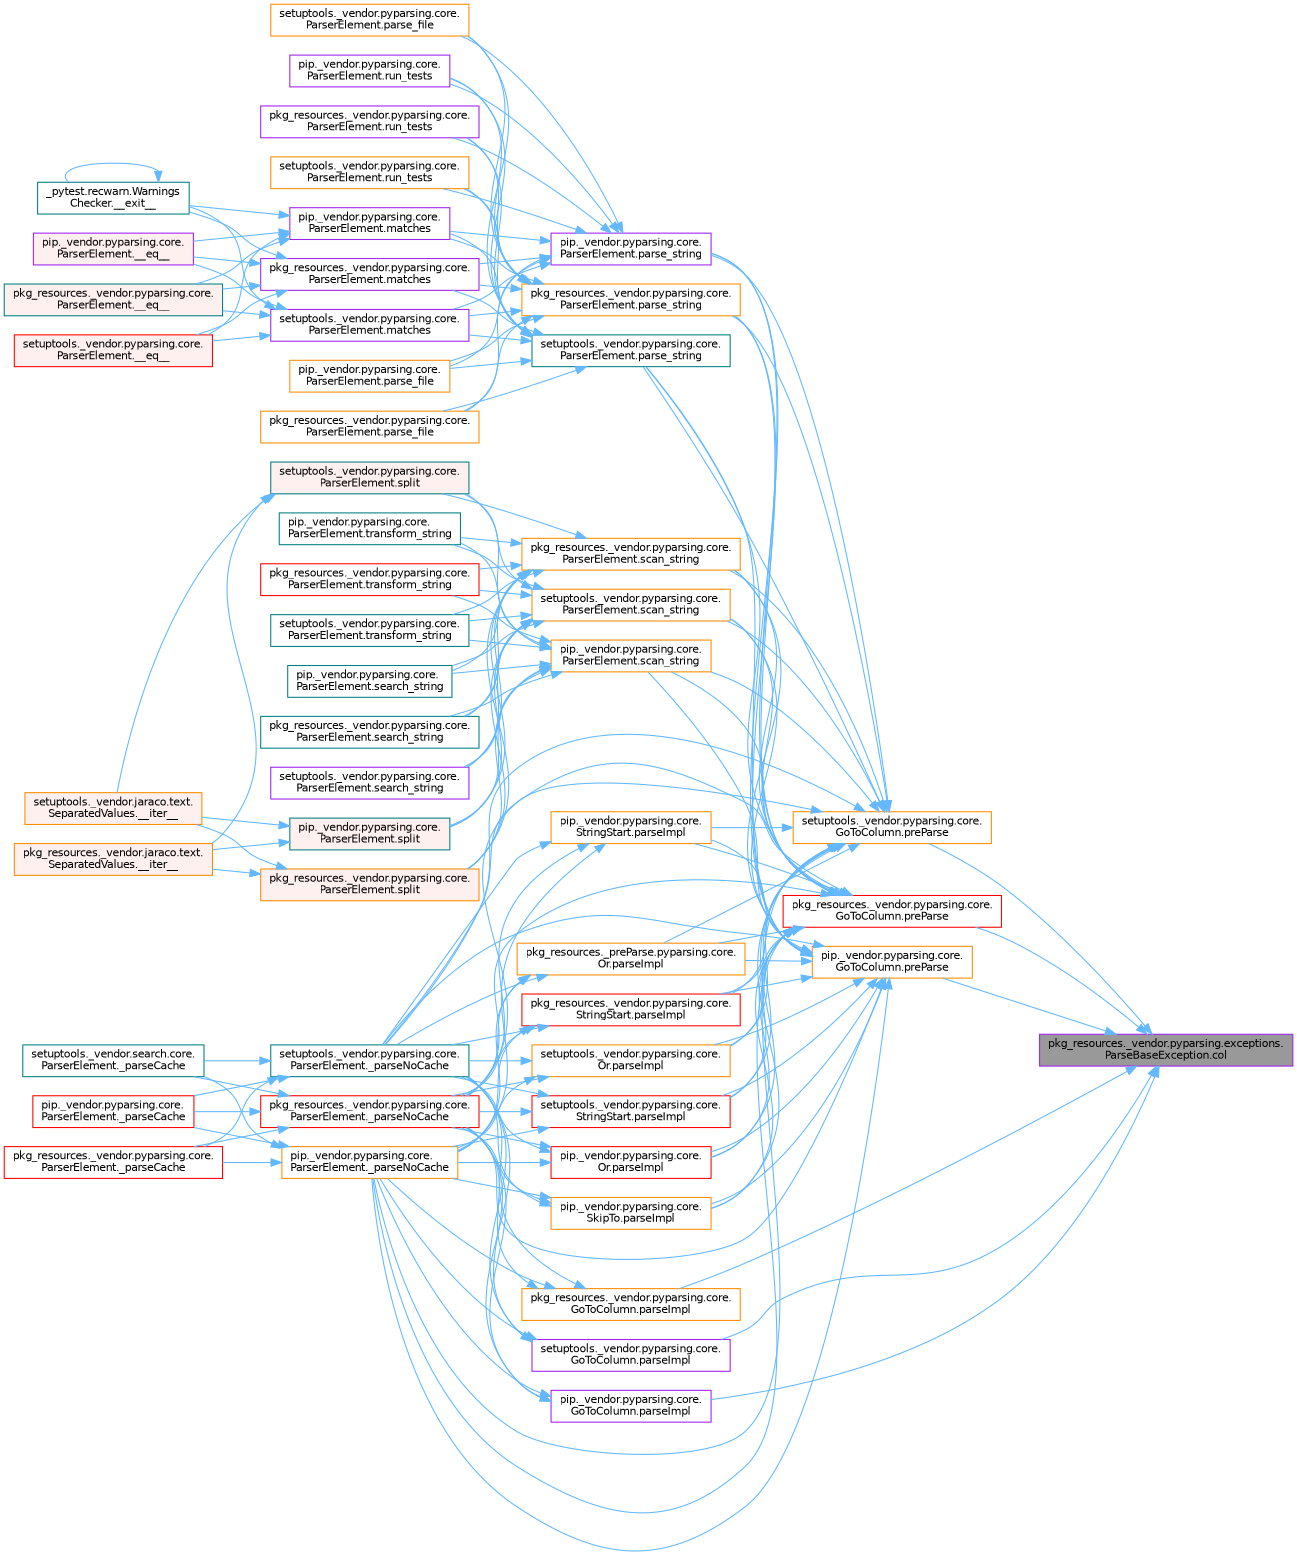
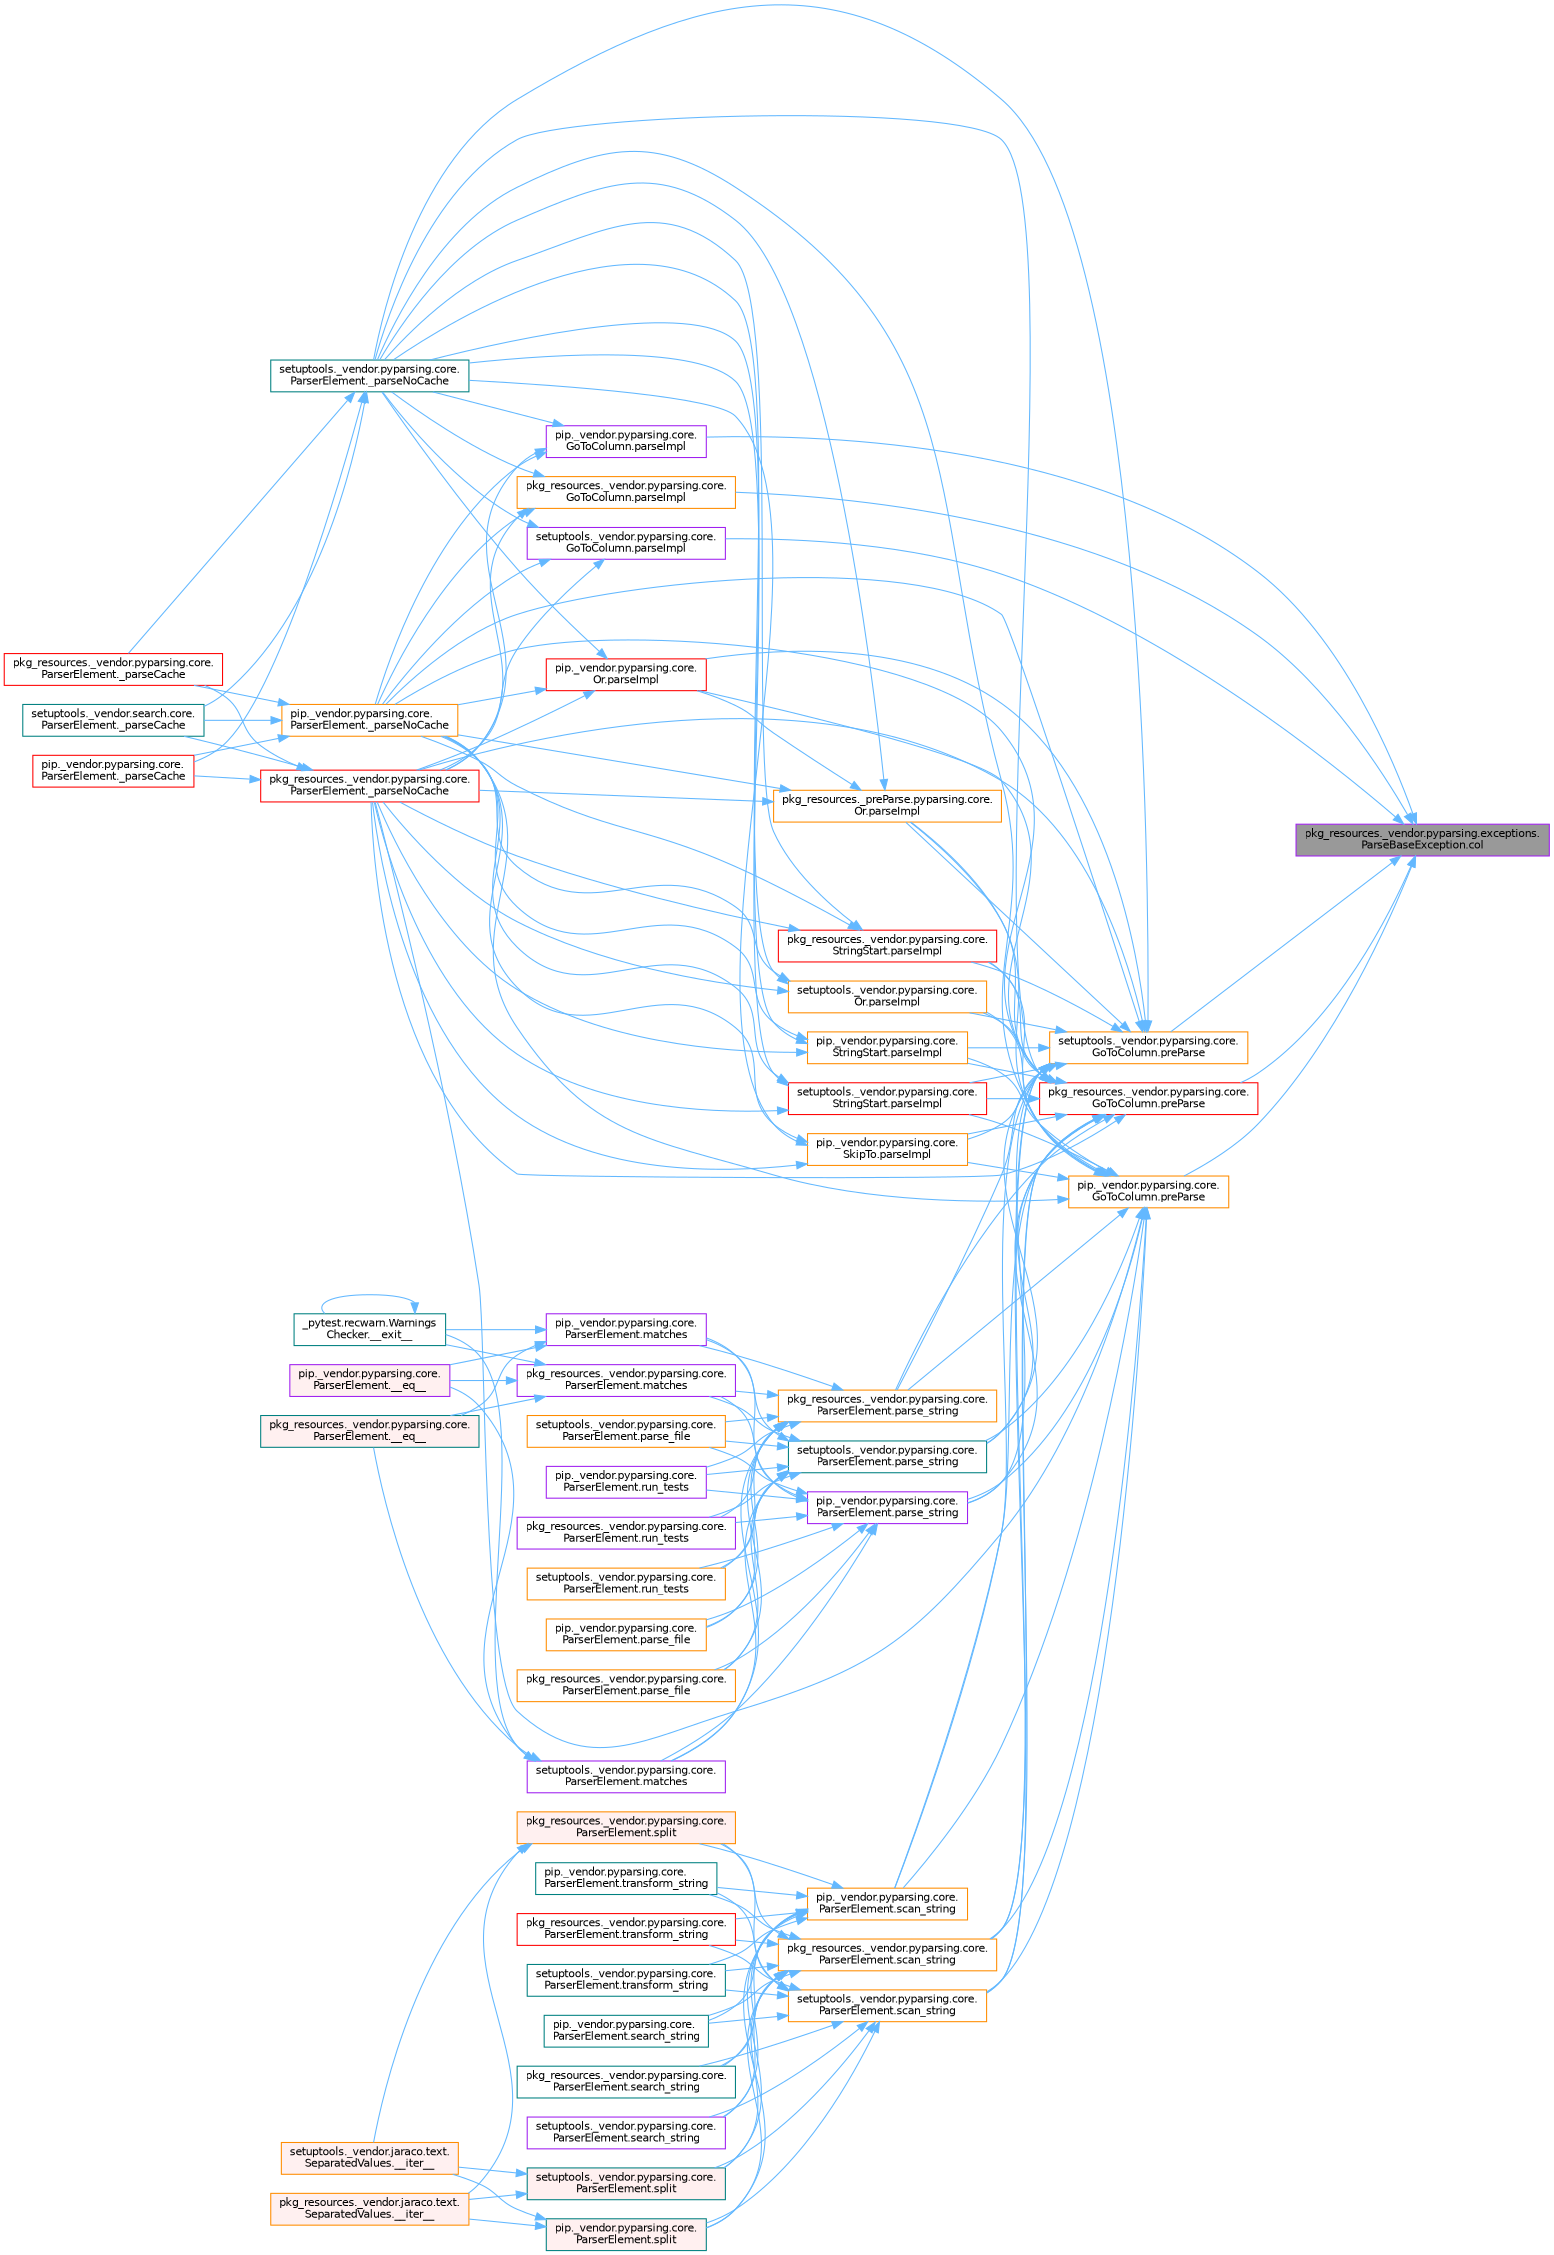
node "setuptools._vendor.pyparsing.core. ParserElement.__eq__": removed
edge "pip._vendor.pyparsing.core. Or.parseImpl" -> "pip._vendor.pyparsing.core. GoToColumn.preParse": now "pip._vendor.pyparsing.core. Or.parseImpl" -> "pkg_resources._preParse.pyparsing.core. Or.parseImpl"
